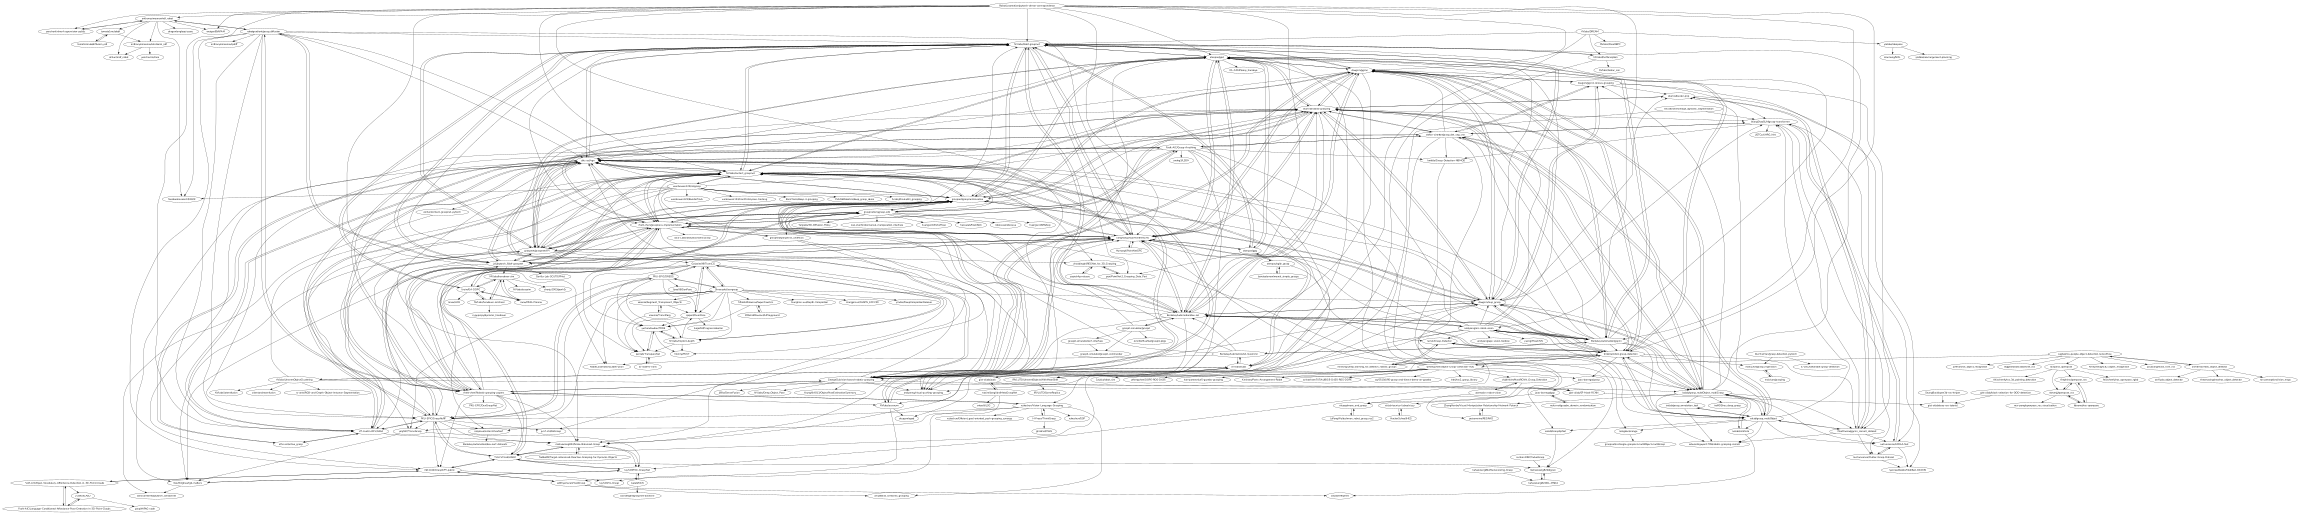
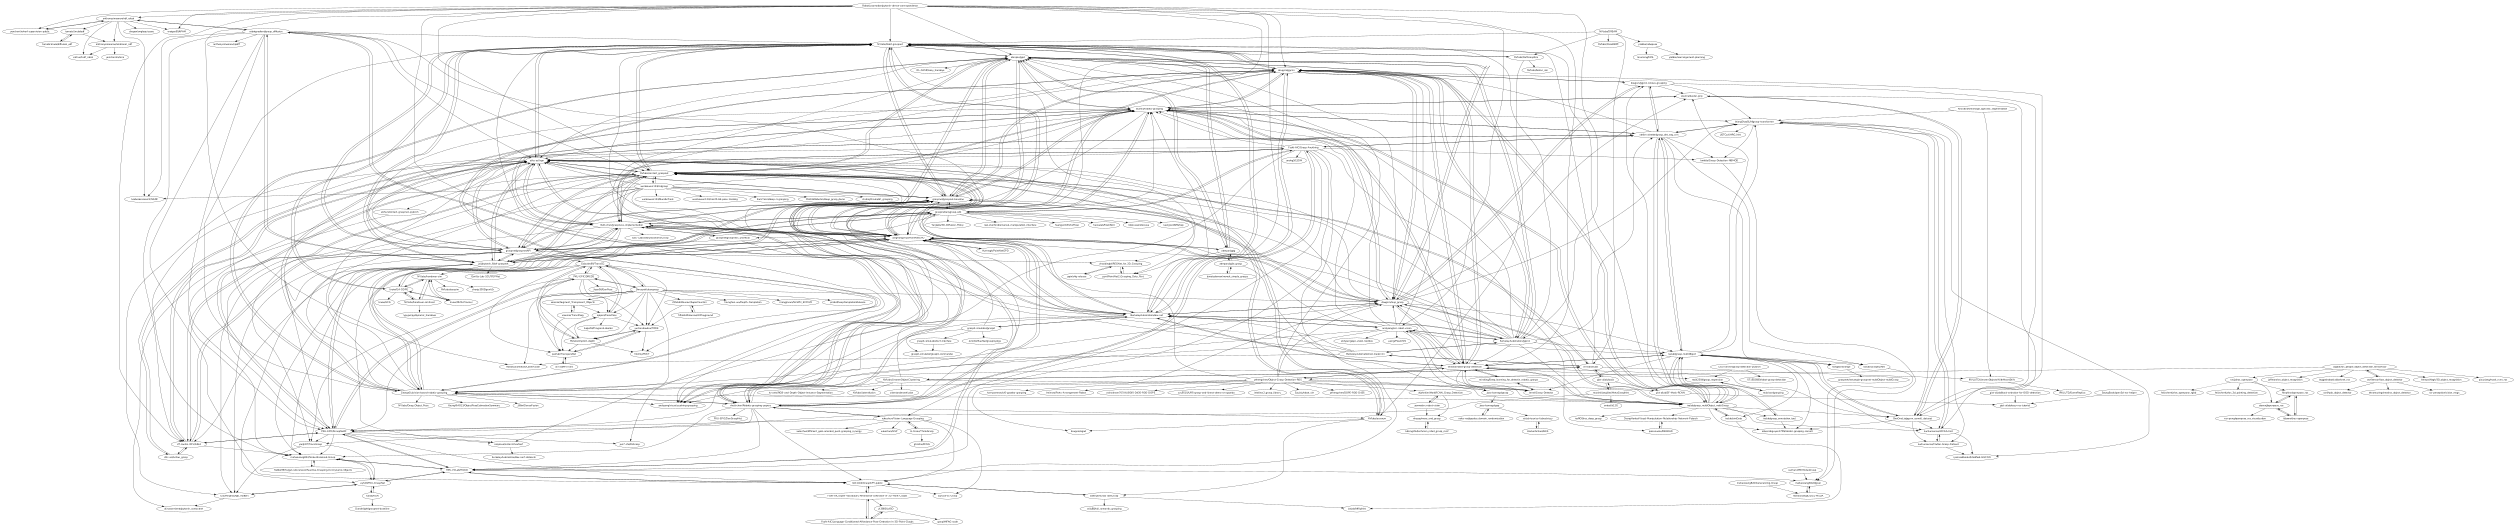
edge "andyzeng/arc-robot-vision" -> "lerrel/Grasp-Detector": reversed
node "THU-VCLab/HGGD": label "THU-VCLab/HGGD" -> "HES-VCLab/HGGD"
edge "xukechun/Vision-Language-Grasping" -> "wliu88/rail_semantic_grasping": now "xukechun/Vision-Language-Grasping" -> "mkt1412/GraspGPT_public"
